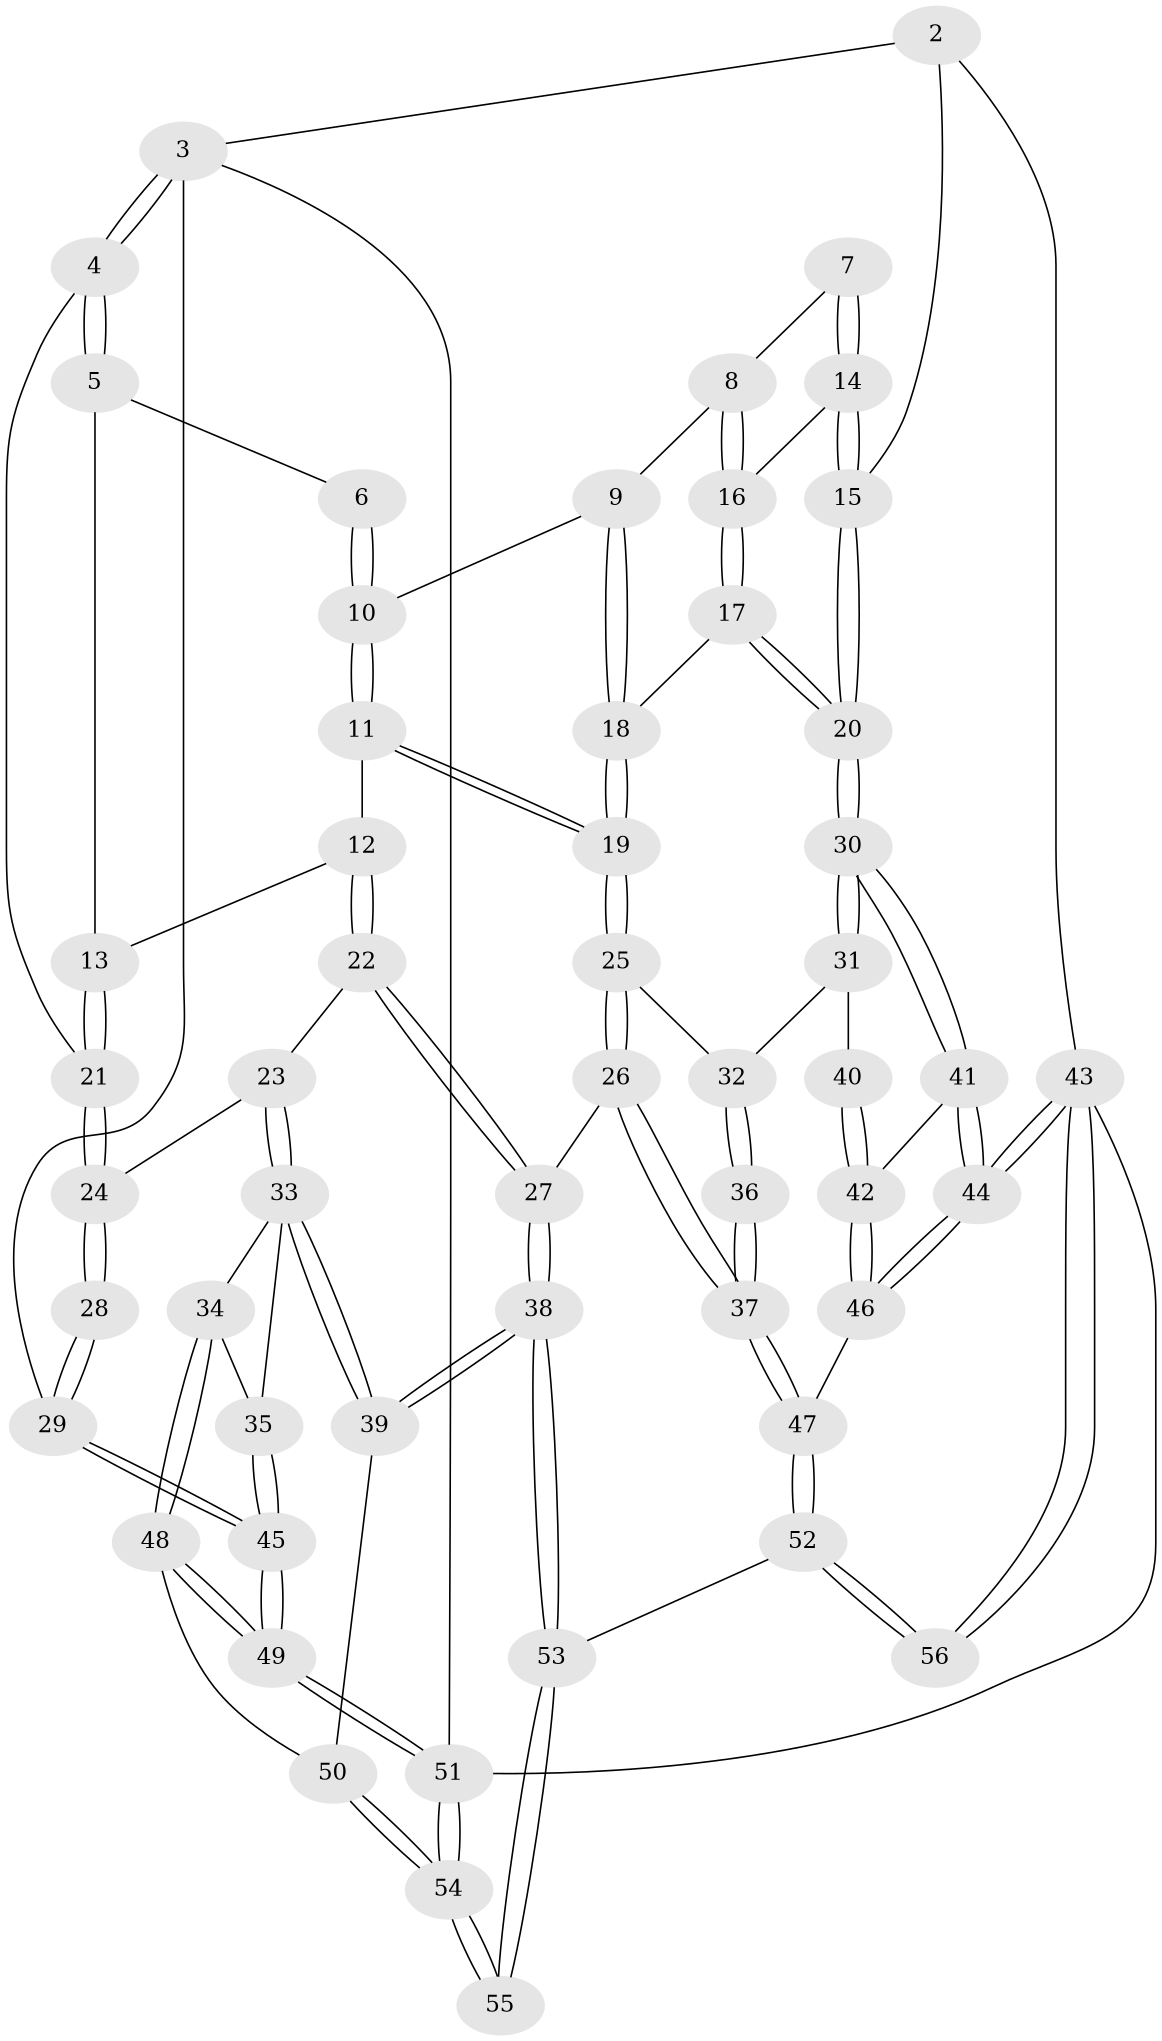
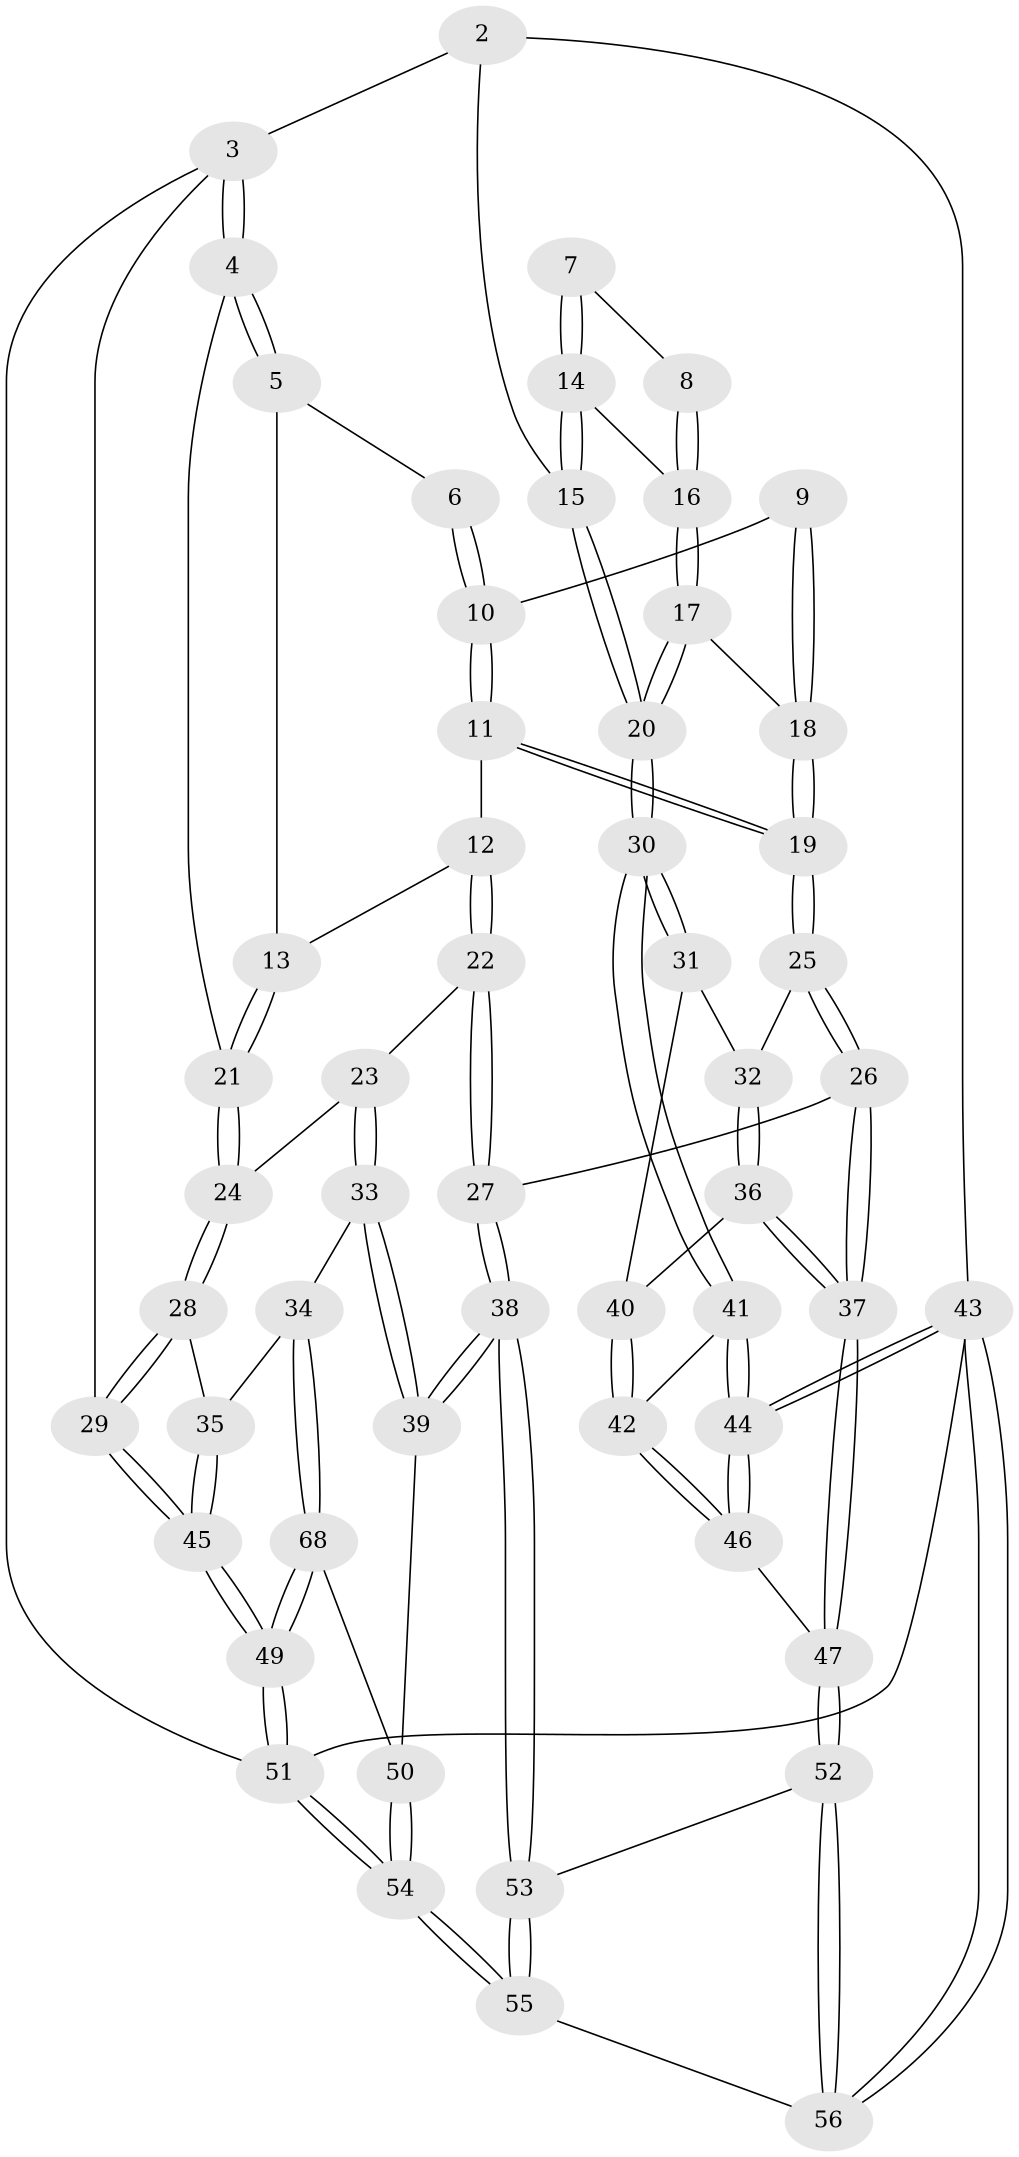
edge "8" -- "9": removed
edge "36" -- "40": added
edge "33" -- "35": now "28" -- "35"
node "48": label "48" -> "68"
edge "55" -- "56": added
